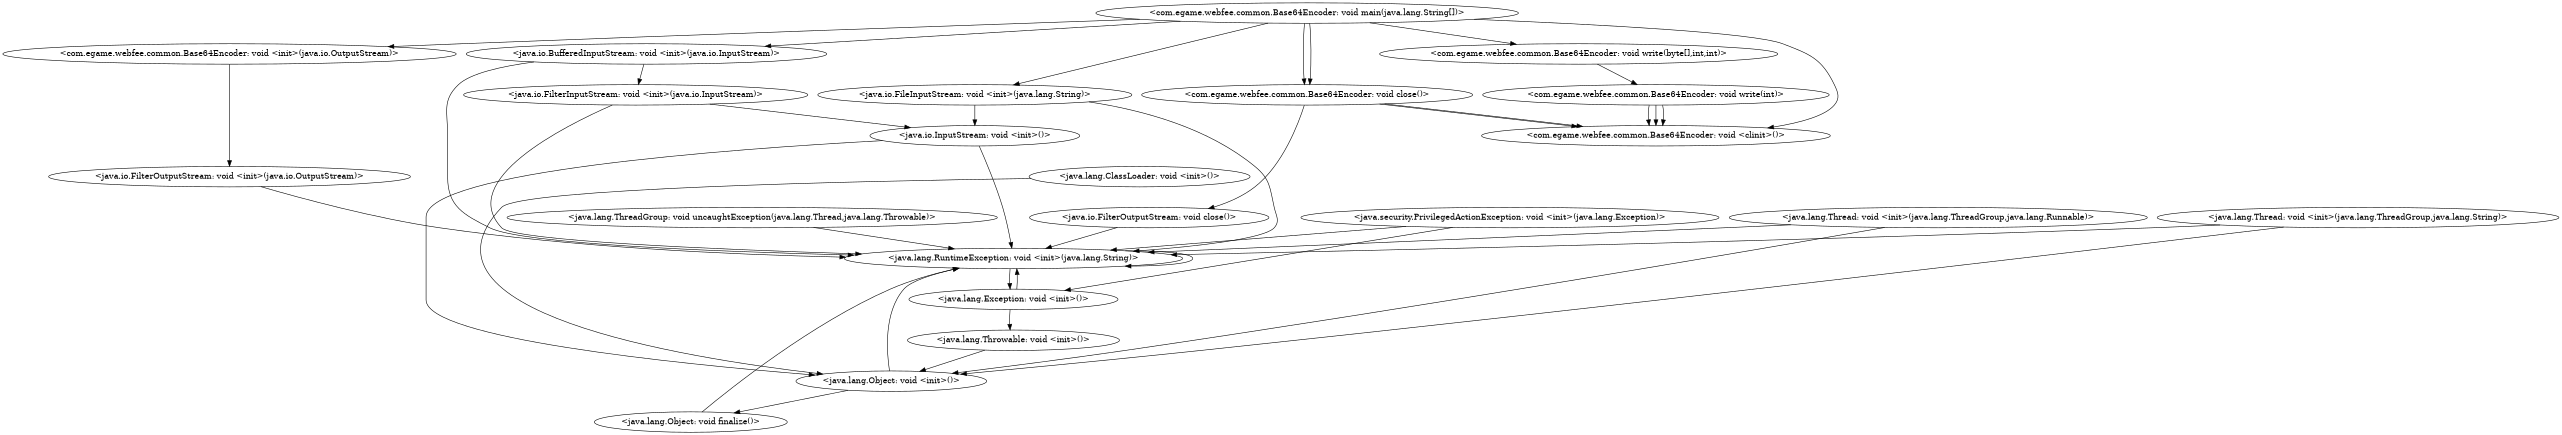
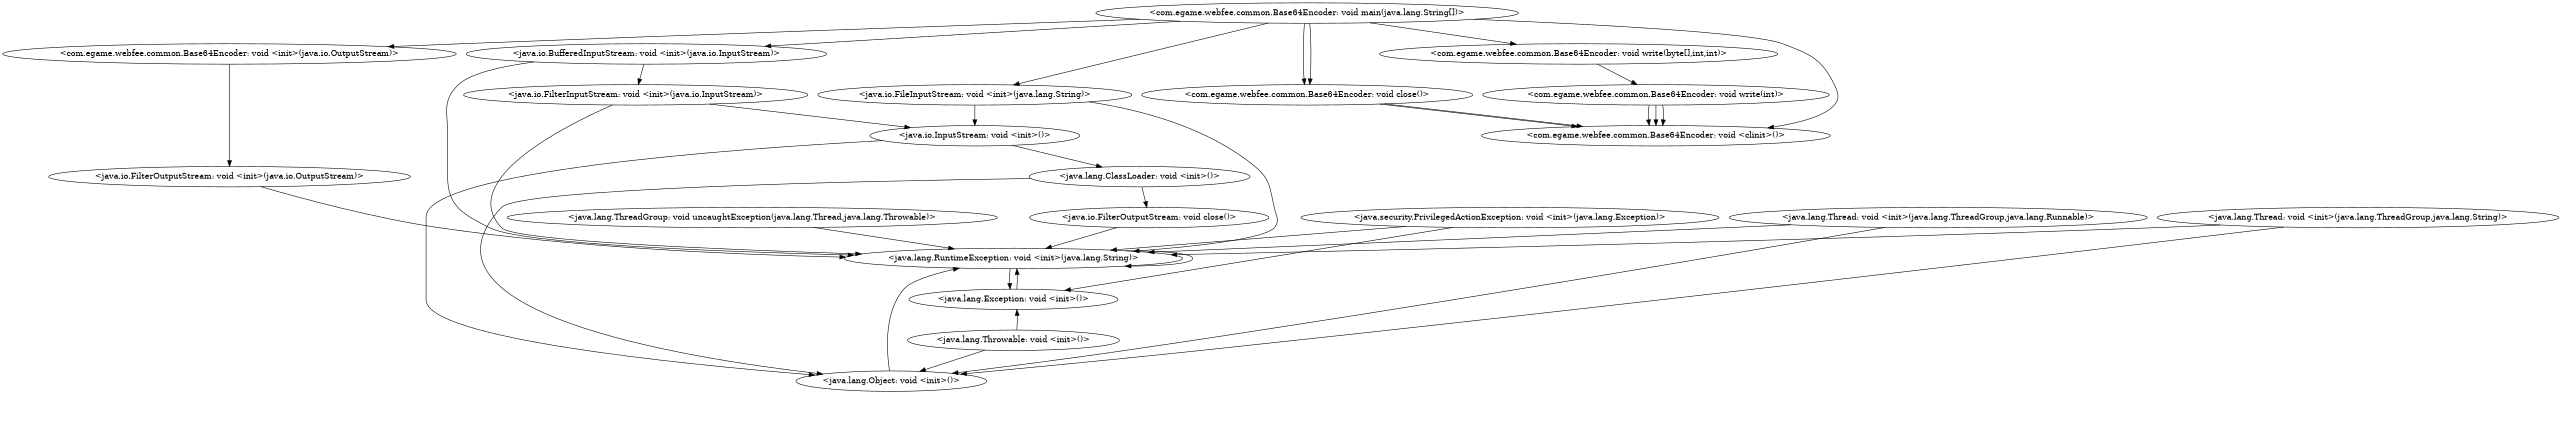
edge "<com.egame.webfee.common.Base64Encoder: void close()>" -> "<java.io.FilterOutputStream: void close()>": now "<java.lang.ClassLoader: void <init>()>" -> "<java.io.FilterOutputStream: void close()>"
edge "<java.io.InputStream: void <init>()>" -> "<java.lang.RuntimeException: void <init>(java.lang.String)>": now "<java.io.InputStream: void <init>()>" -> "<java.lang.ClassLoader: void <init>()>"
edge "<java.lang.Exception: void <init>()>" -> "<java.lang.Throwable: void <init>()>": reversed
node "<java.lang.Object: void finalize()>": removed
